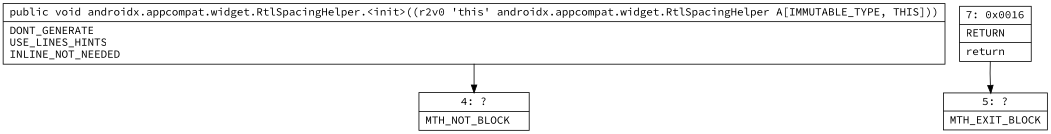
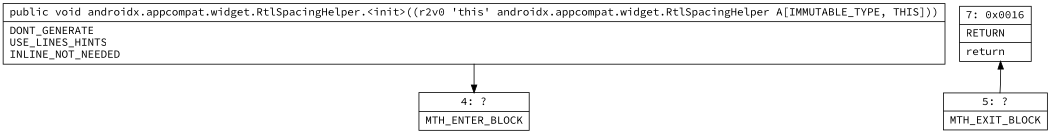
edge "7: 0x0016" -> "5: ?": reversed
node "4: ?": text "MTH_NOT_BLOCK" -> "MTH_ENTER_BLOCK"
